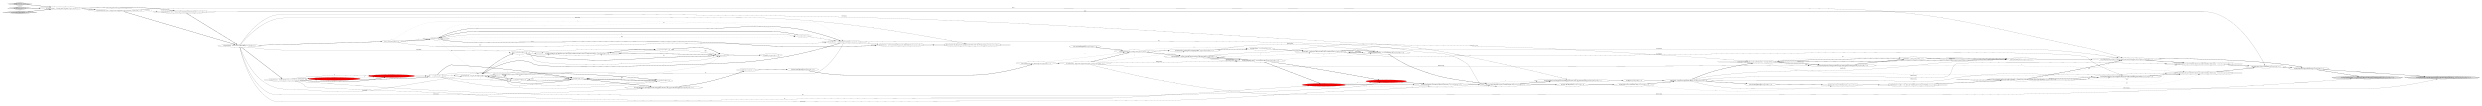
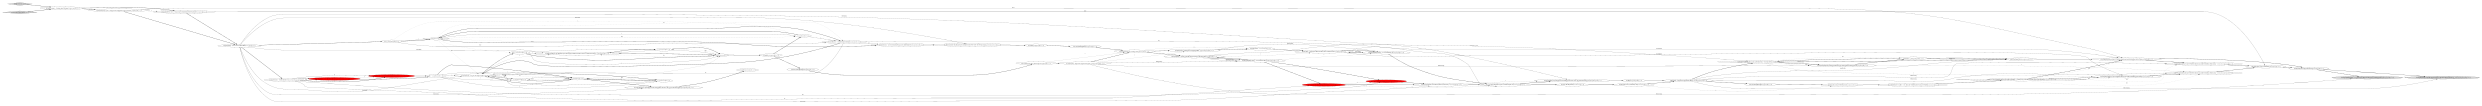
node "testWithDeletes['0', '1', '0']": removed
node "rm.apply()@@@18@@@['0', '0', '1']": added
edge "rm.apply()@@@14@@@['0', '0', '1']" -> "i++@@@8@@@['0', '0', '1']": added
edge "rm.apply()@@@12@@@['1', '1', '0']" -> "store.forceBlockingFlush()@@@13@@@['1', '1', '0']": now "rm.apply()@@@14@@@['0', '0', '1']" -> "store.forceBlockingFlush()@@@13@@@['1', '1', '0']"
